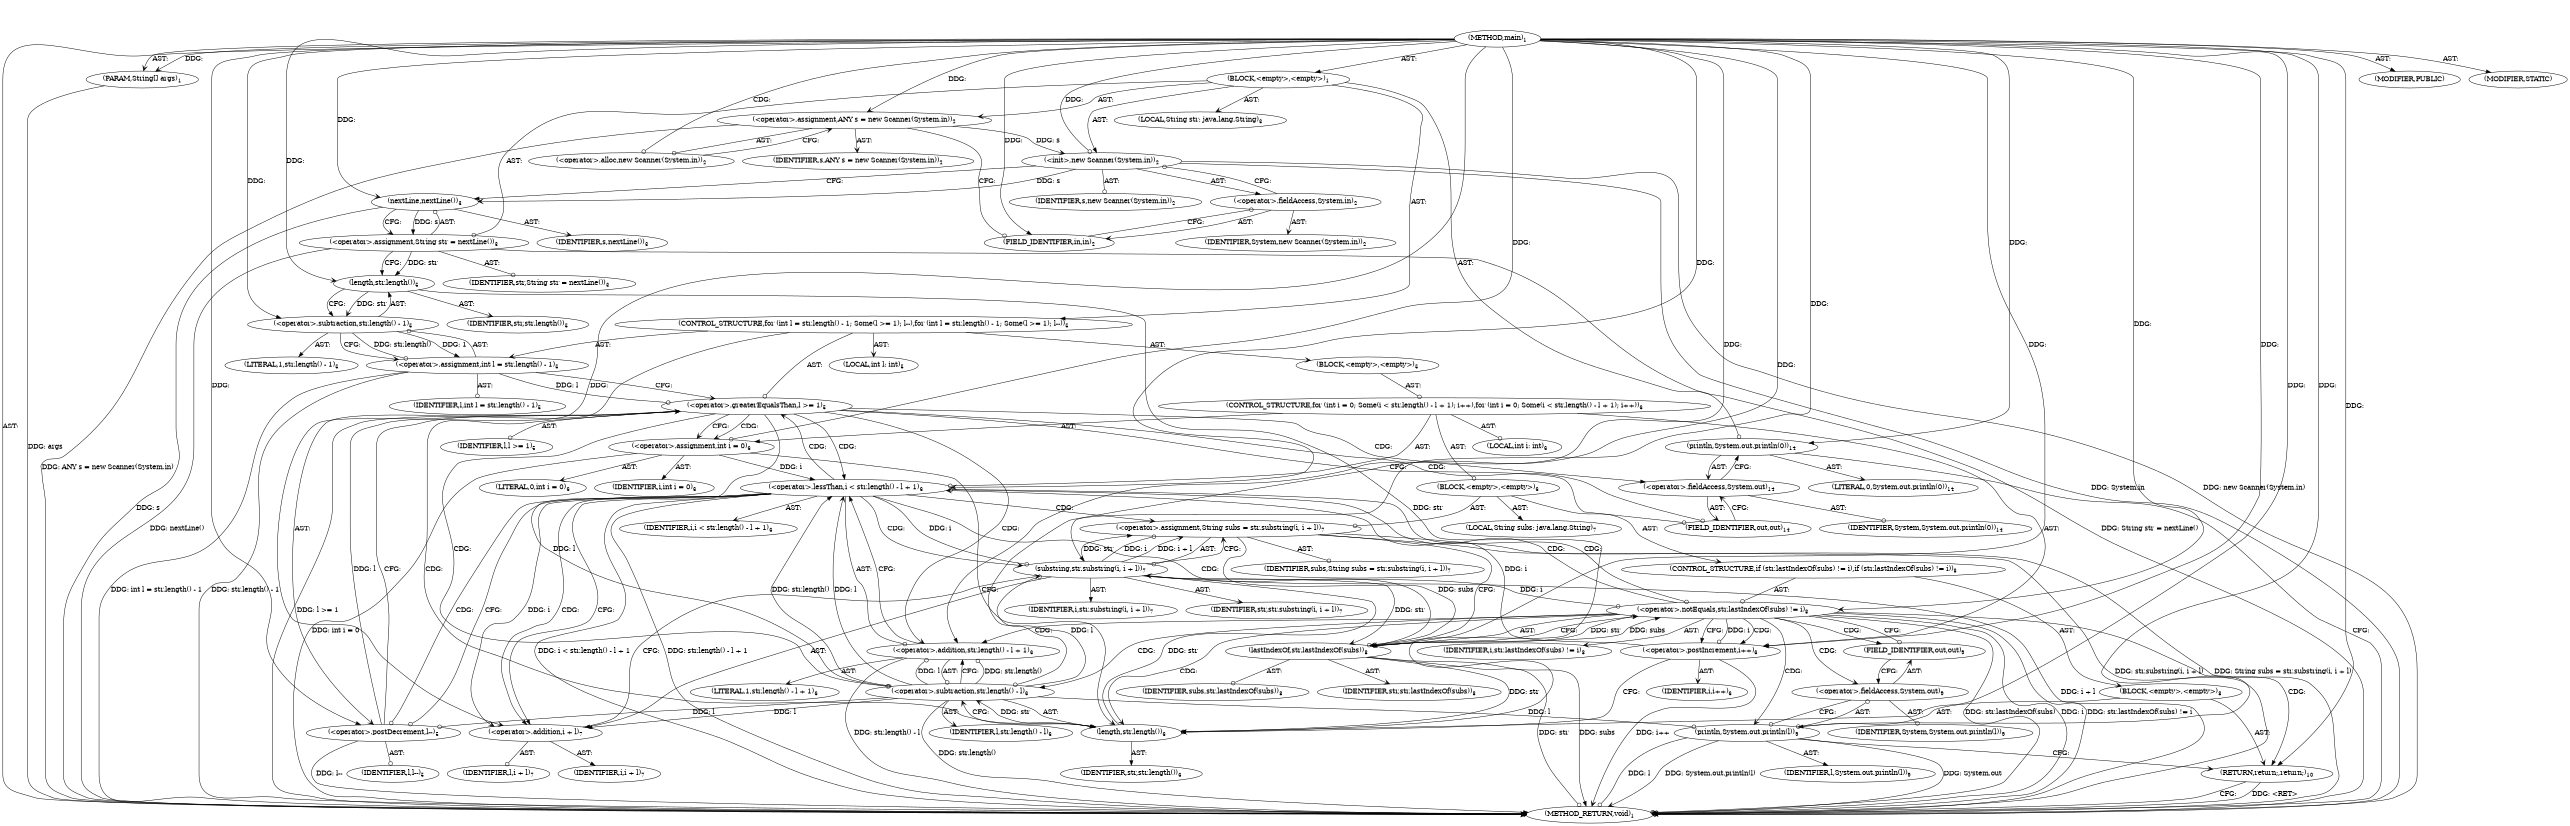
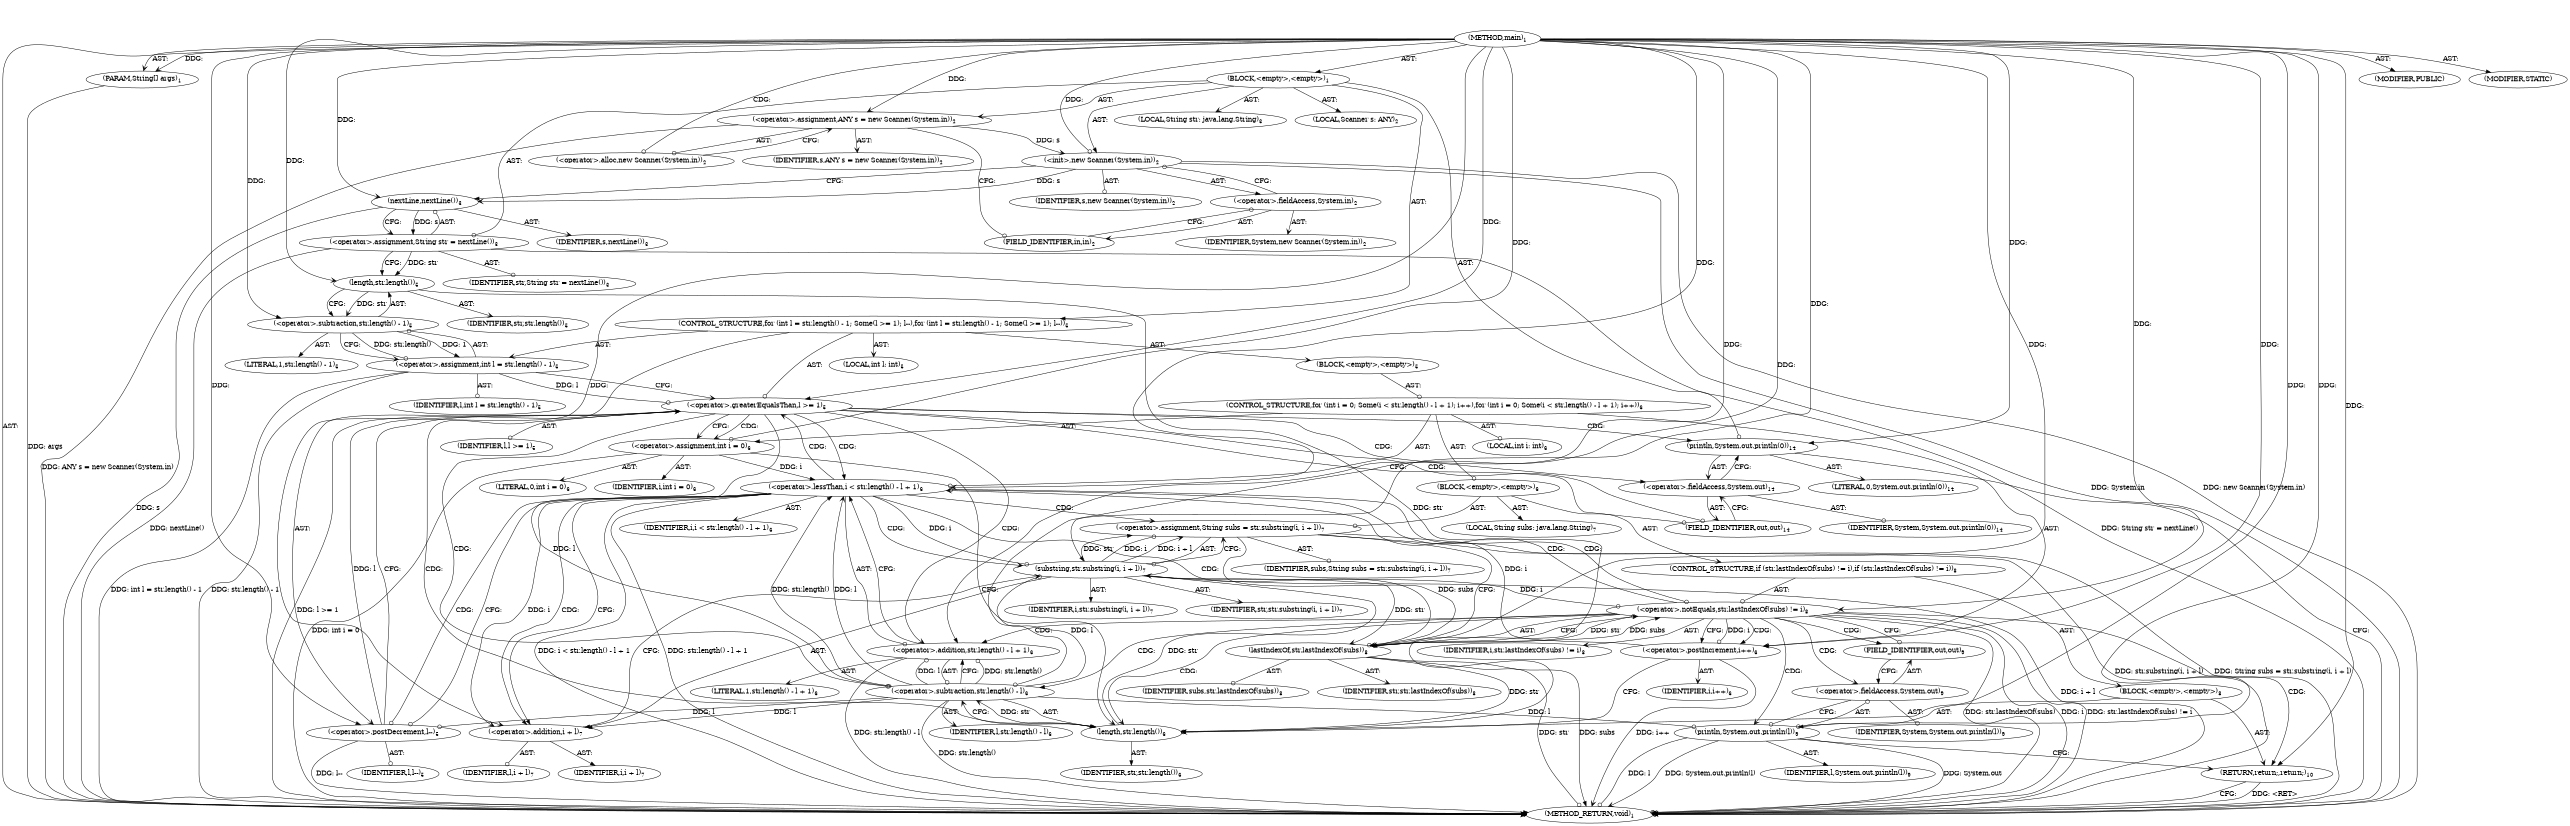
edge "(METHOD,main)" -> "(FIELD_IDENTIFIER,in,in)": now "(METHOD,main)" -> "(<operator>.greaterEqualsThan,l >= 1)"
node "(LOCAL,Scanner s: ANY)": added
edge "(<operator>.greaterEqualsThan,l >= 1)" -> "(println,System.out.println(0))": added, label "CDG:"
